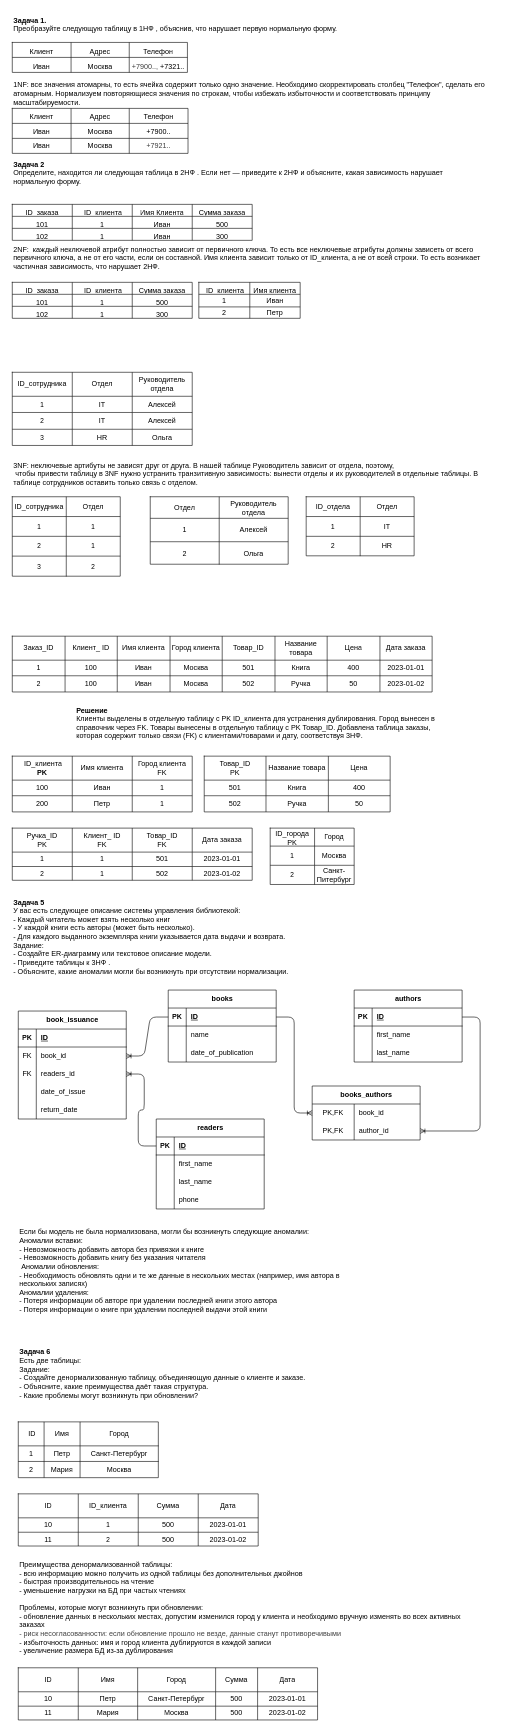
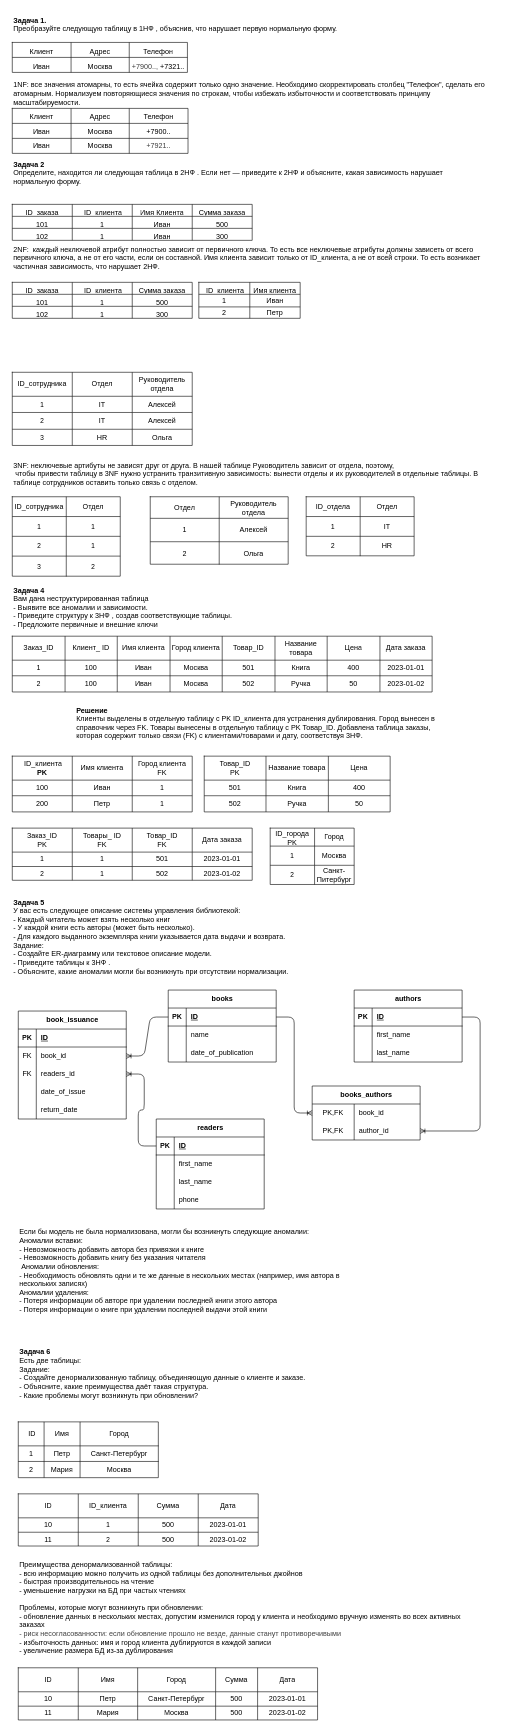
node "Задача 4 Вам дана неструктурированная таблица - Выявите все аномалии и зависимости. - Приведите структуру к 3НФ , создав соответствующие таблицы. - Предложите первичные и внешние ключи": added
node "Ручка_ID PK": label "Ручка_ID PK" -> "Заказ_ID PK"
node "Клиент_ ID FK": label "Клиент_ ID FK" -> "Товары_ ID FK"
